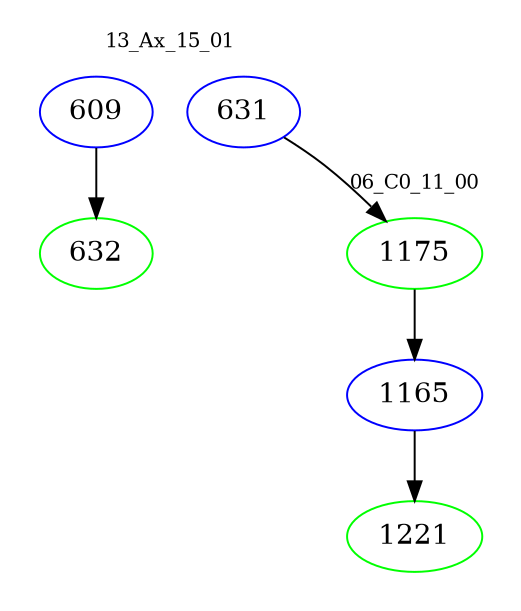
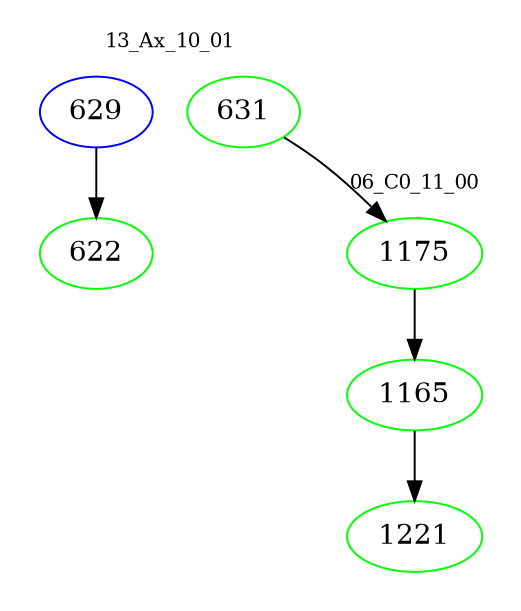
cluster "13_Ax_15_01": label "13_Ax_15_01" -> "13_Ax_10_01"
node "609": label "609" -> "629"
node "631": color blue -> green
node "632": label "632" -> "622"
node "1165": color blue -> green
